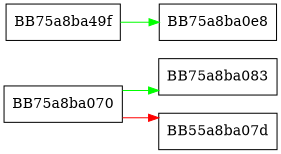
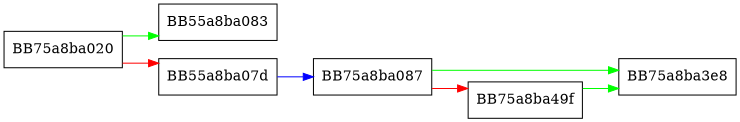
node "BB75a8ba0e8": label "BB75a8ba0e8" -> "BB75a8ba3e8"
node "BB75a8ba083": label "BB75a8ba083" -> "BB55a8ba083"
node "BB75a8ba087": added
node "BB75a8ba070": label "BB75a8ba070" -> "BB75a8ba020"
